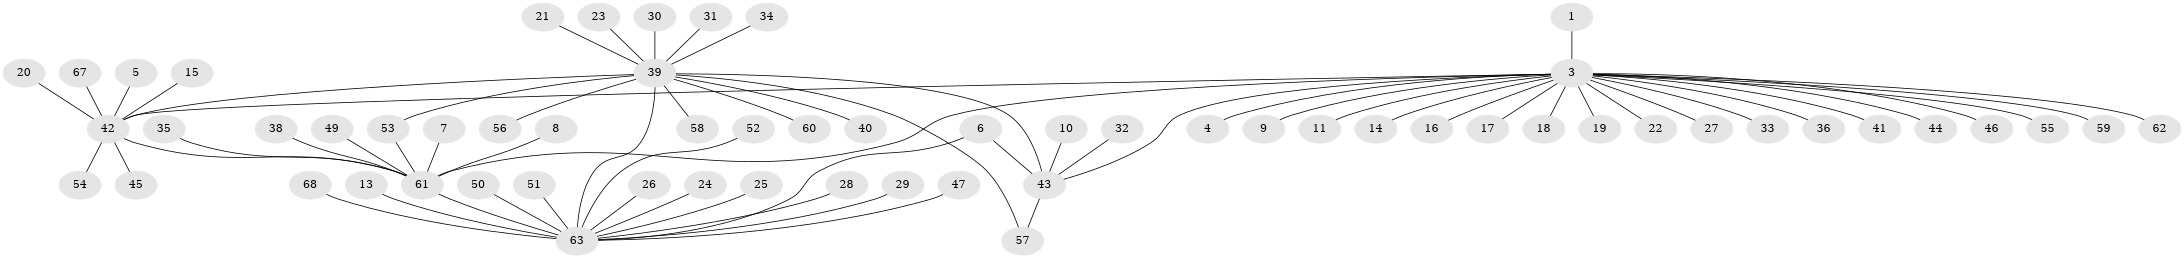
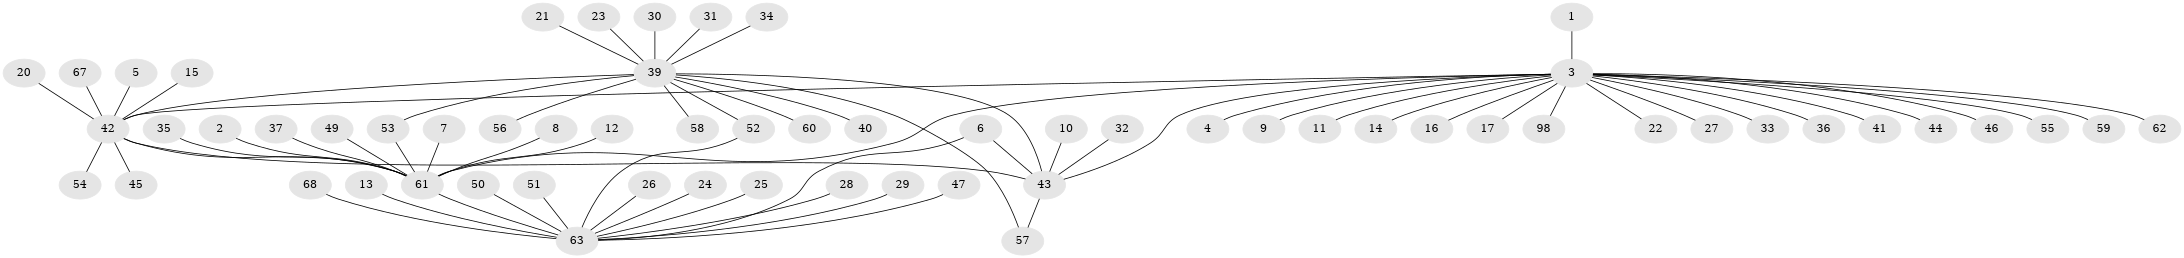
node "2": added
node "38": label "38" -> "37"
node "12": added
node "18": label "18" -> "98"
node "19": removed
edge "39" -- "63": now "39" -- "52"
edge "42" -- "43": added
